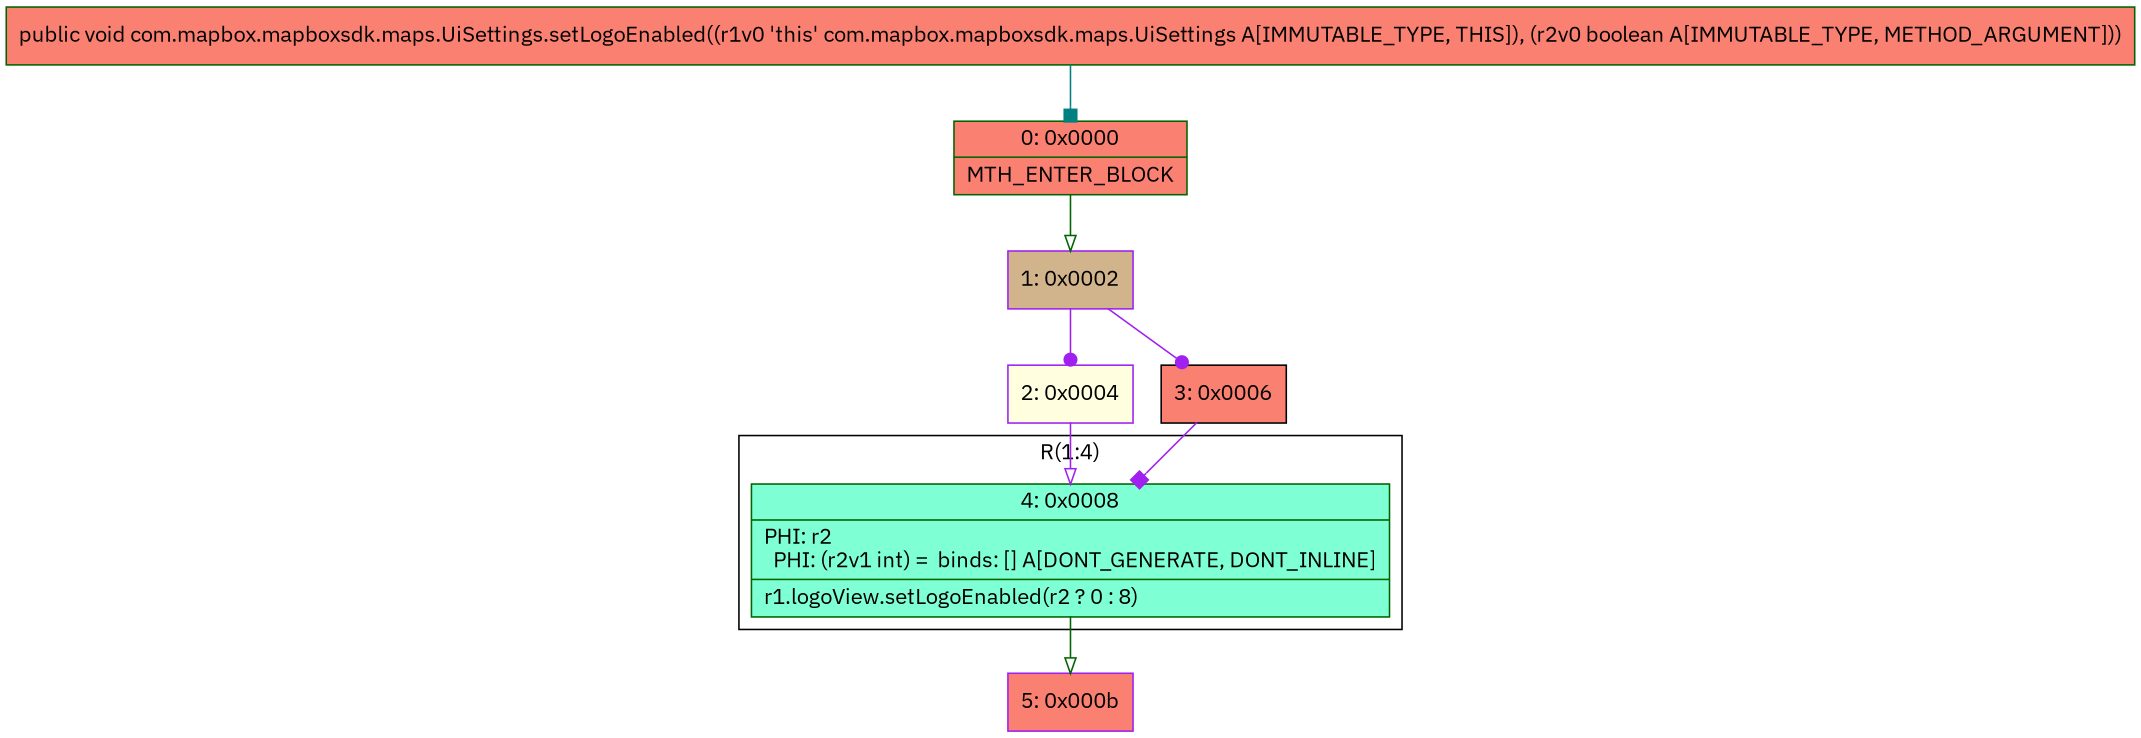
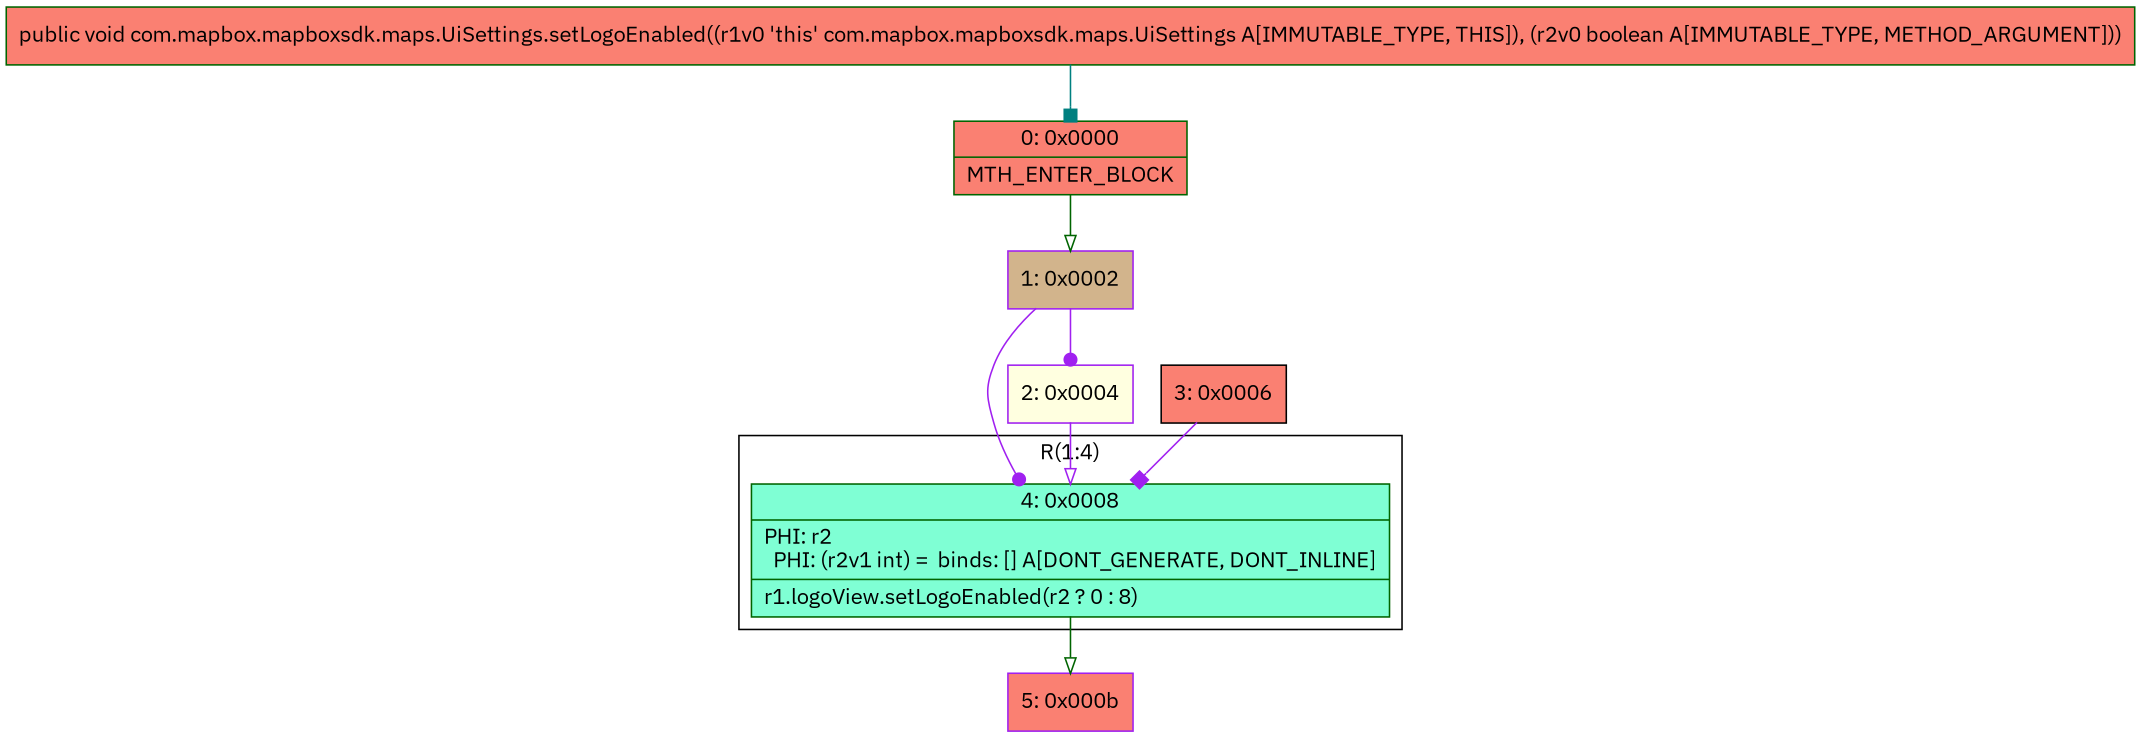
edge "1: 0x0002" -> "3: 0x0006": now "1: 0x0002" -> "4: 0x0008"
